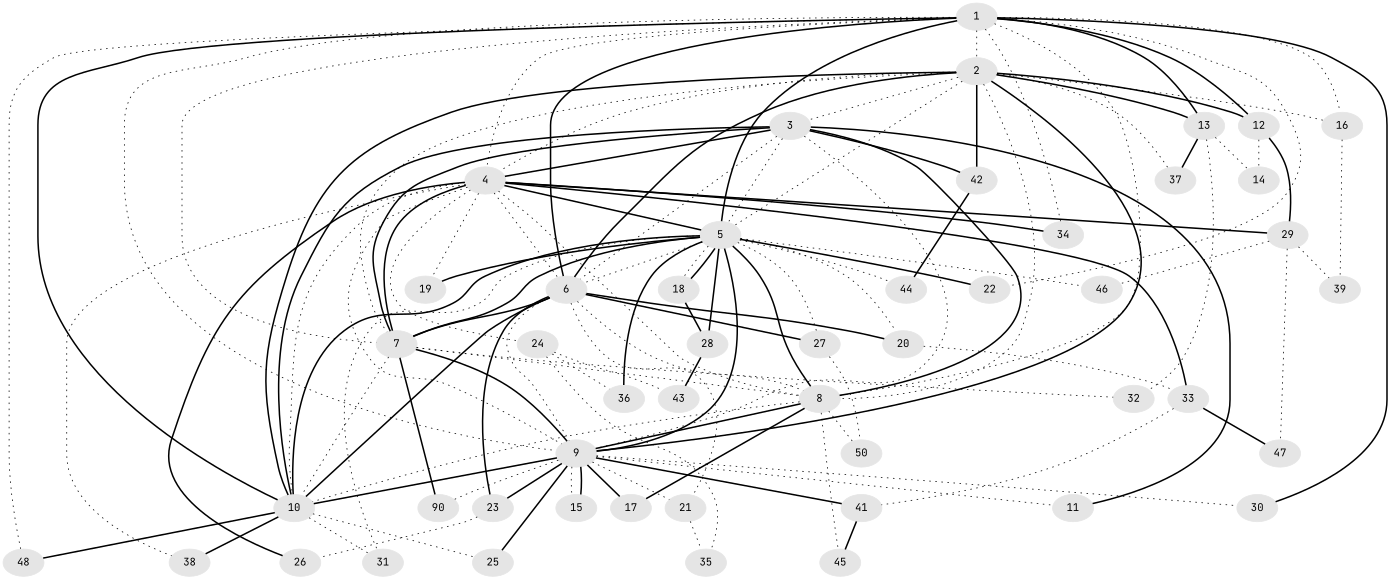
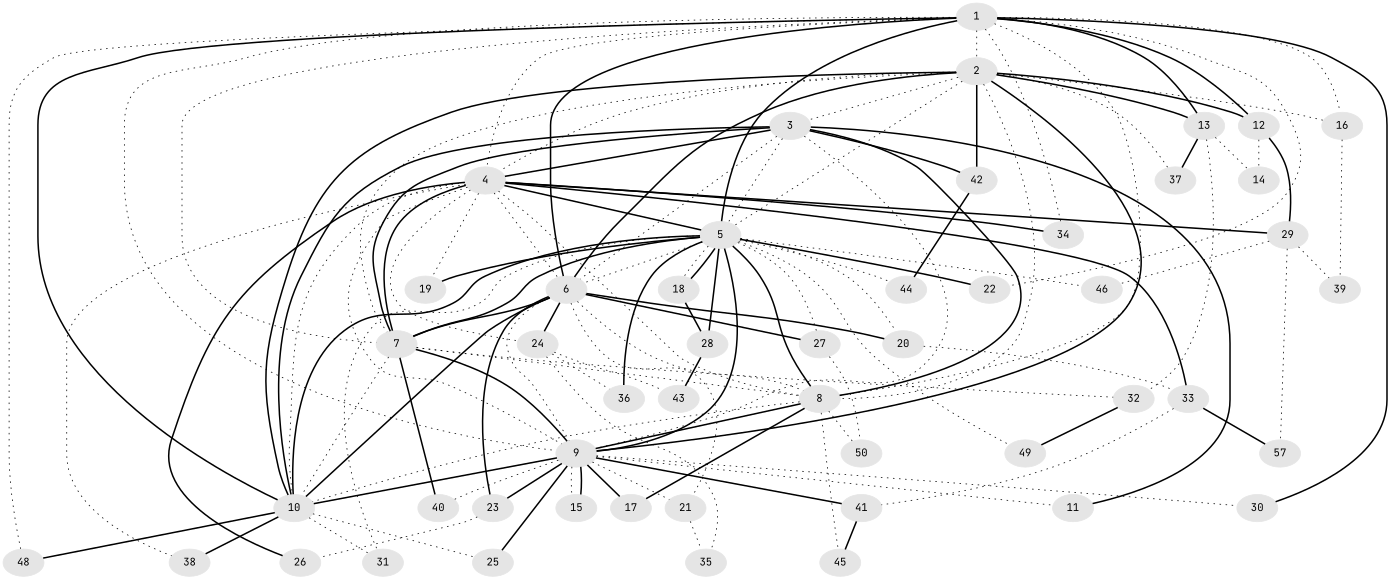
edge "6" -- "24": added
node "49": added
node "47": label "47" -> "57"
node "90": label "90" -> "40"
